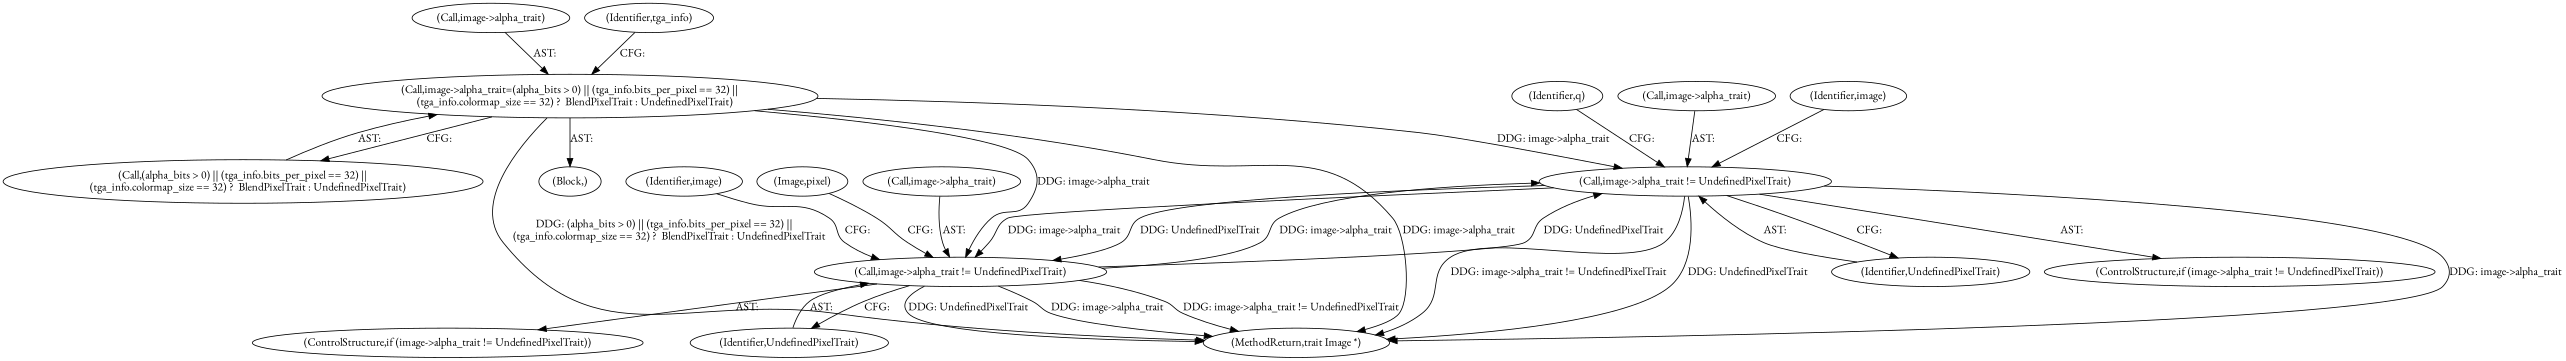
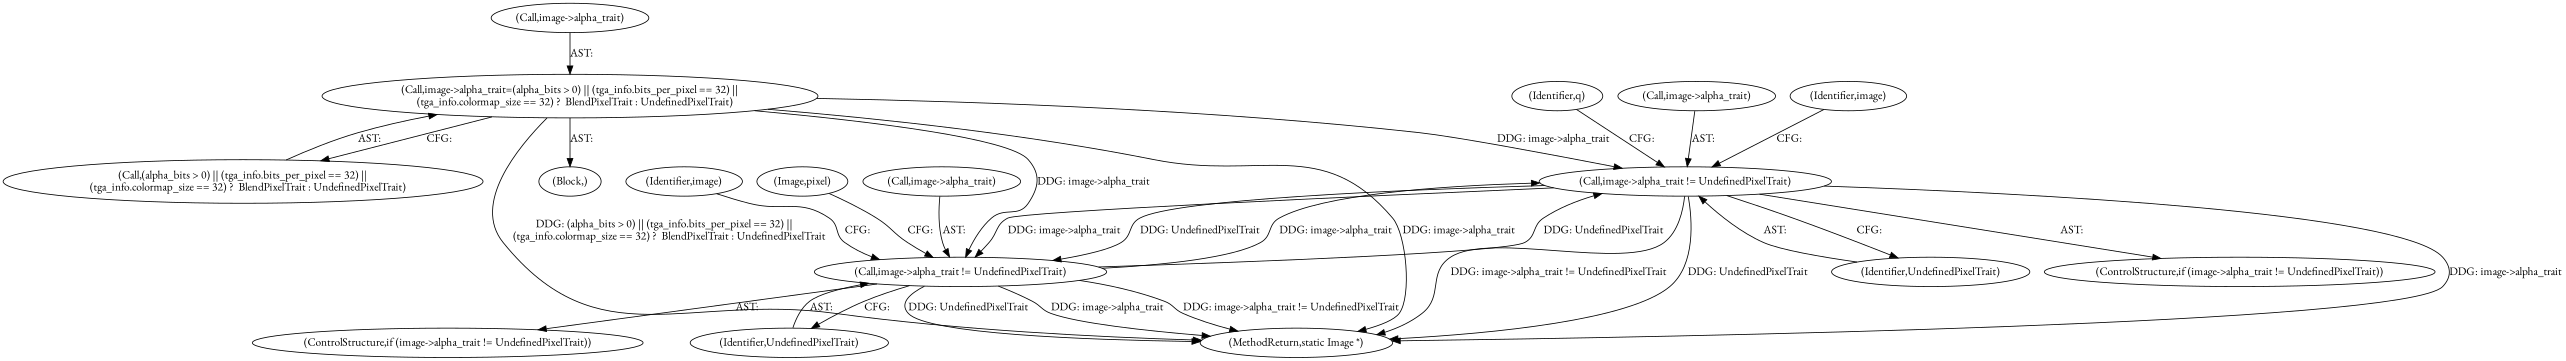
node "(Identifier,tga_info)": removed
node "(MethodReturn,trait Image *)": label "(MethodReturn,trait Image *)" -> "(MethodReturn,static Image *)"
